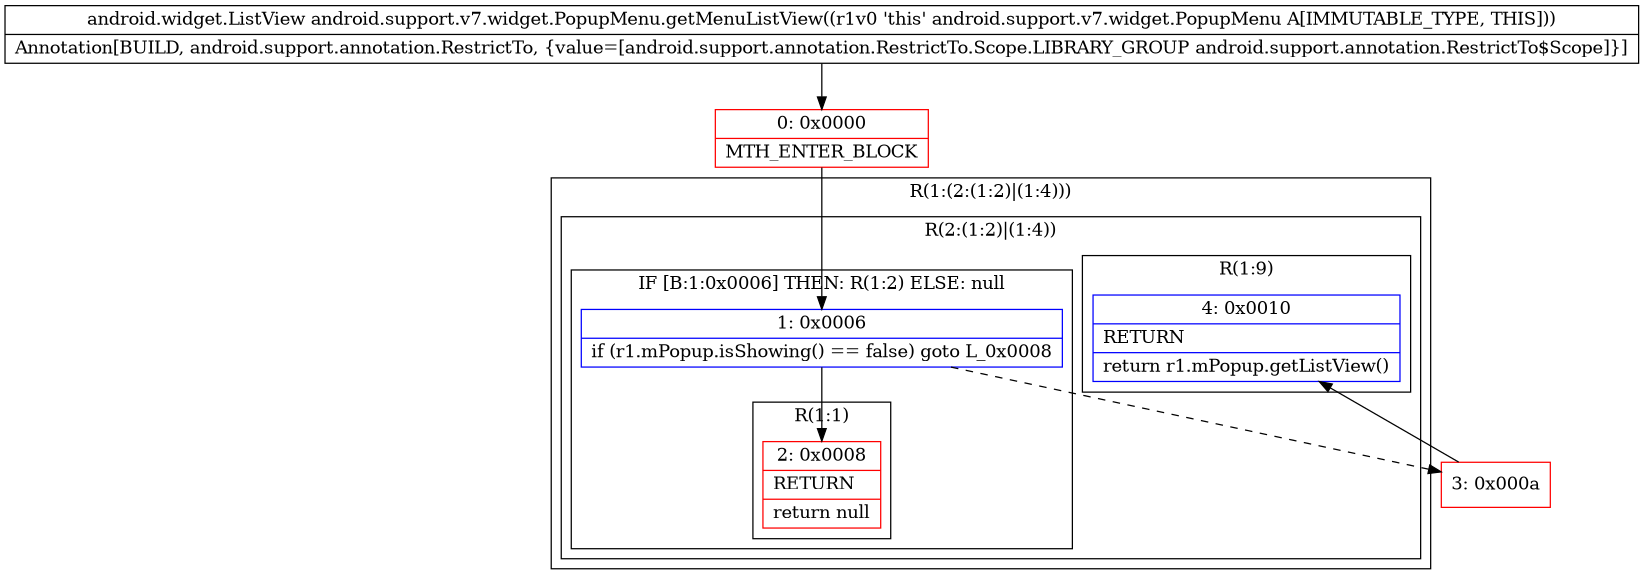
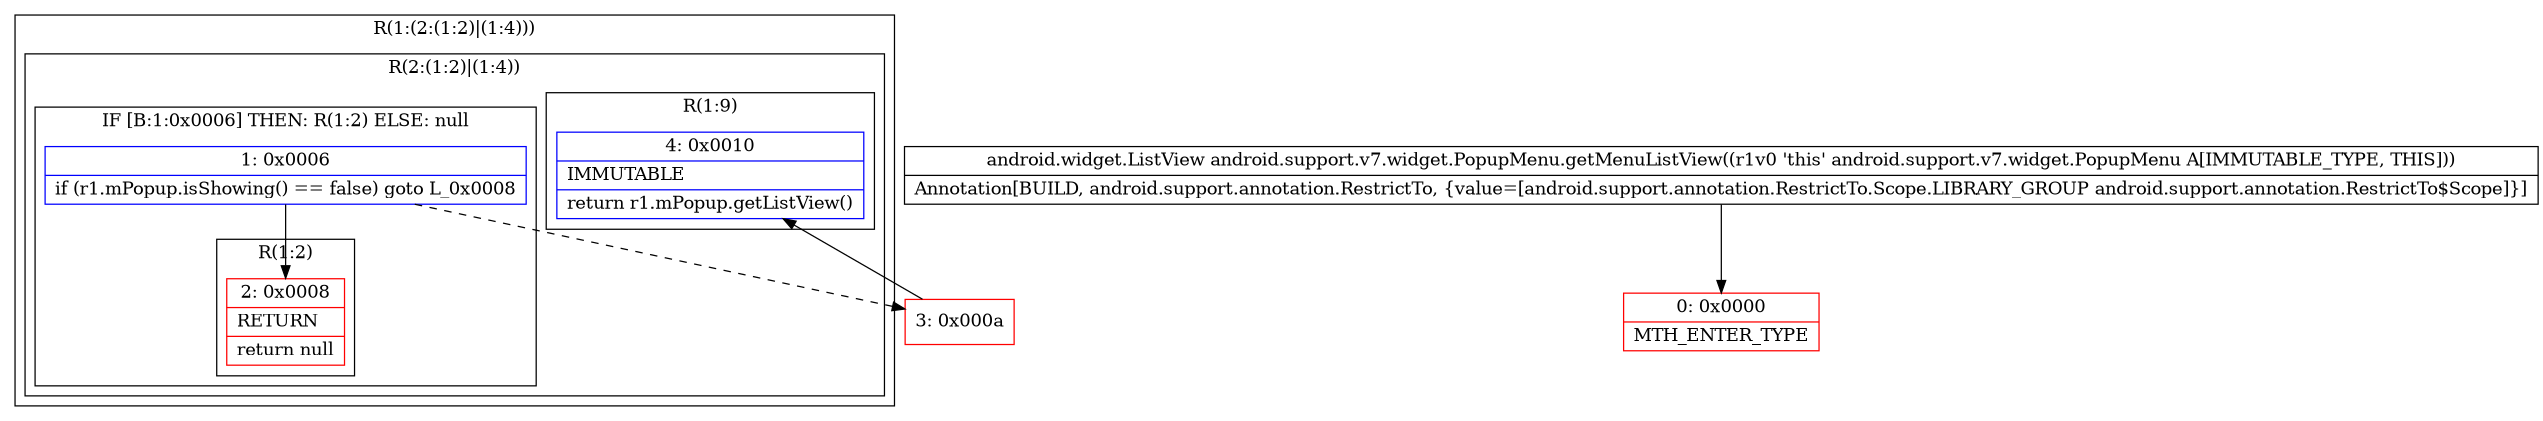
node "0: 0x0000": text "MTH_ENTER_BLOCK" -> "MTH_ENTER_TYPE"
edge "0: 0x0000" -> "1: 0x0006": removed
node "4: 0x0010": text "RETURN" -> "IMMUTABLE"
cluster "R(1:1)": label "R(1:1)" -> "R(1:2)"
